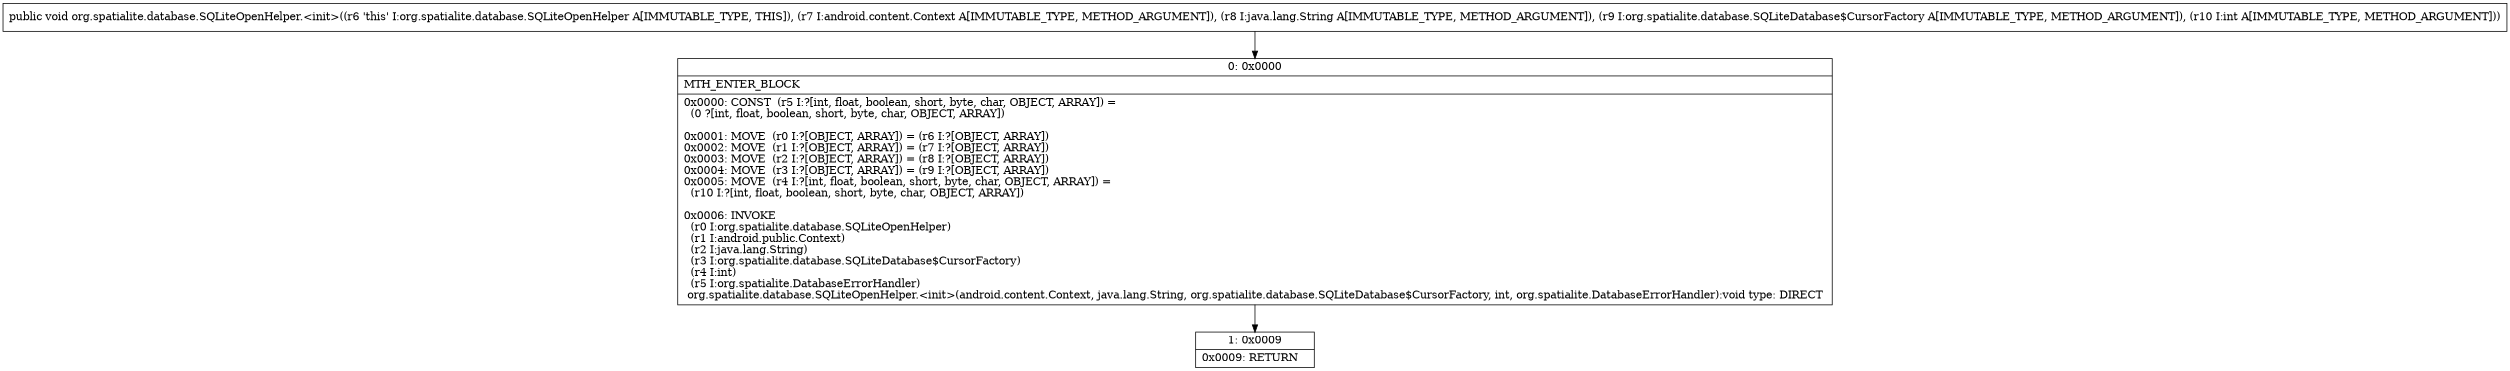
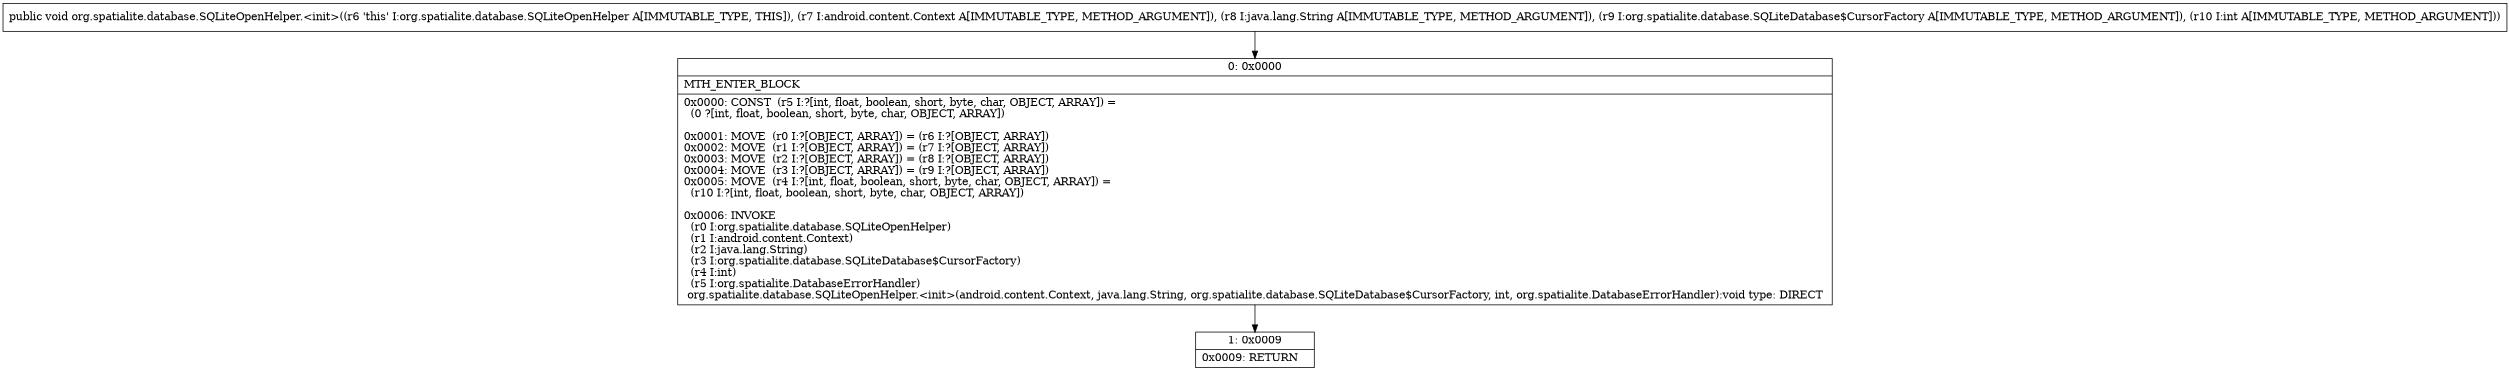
node "0: 0x0000": text "(r1 I:android.public.Context)" -> "(r1 I:android.content.Context)"
